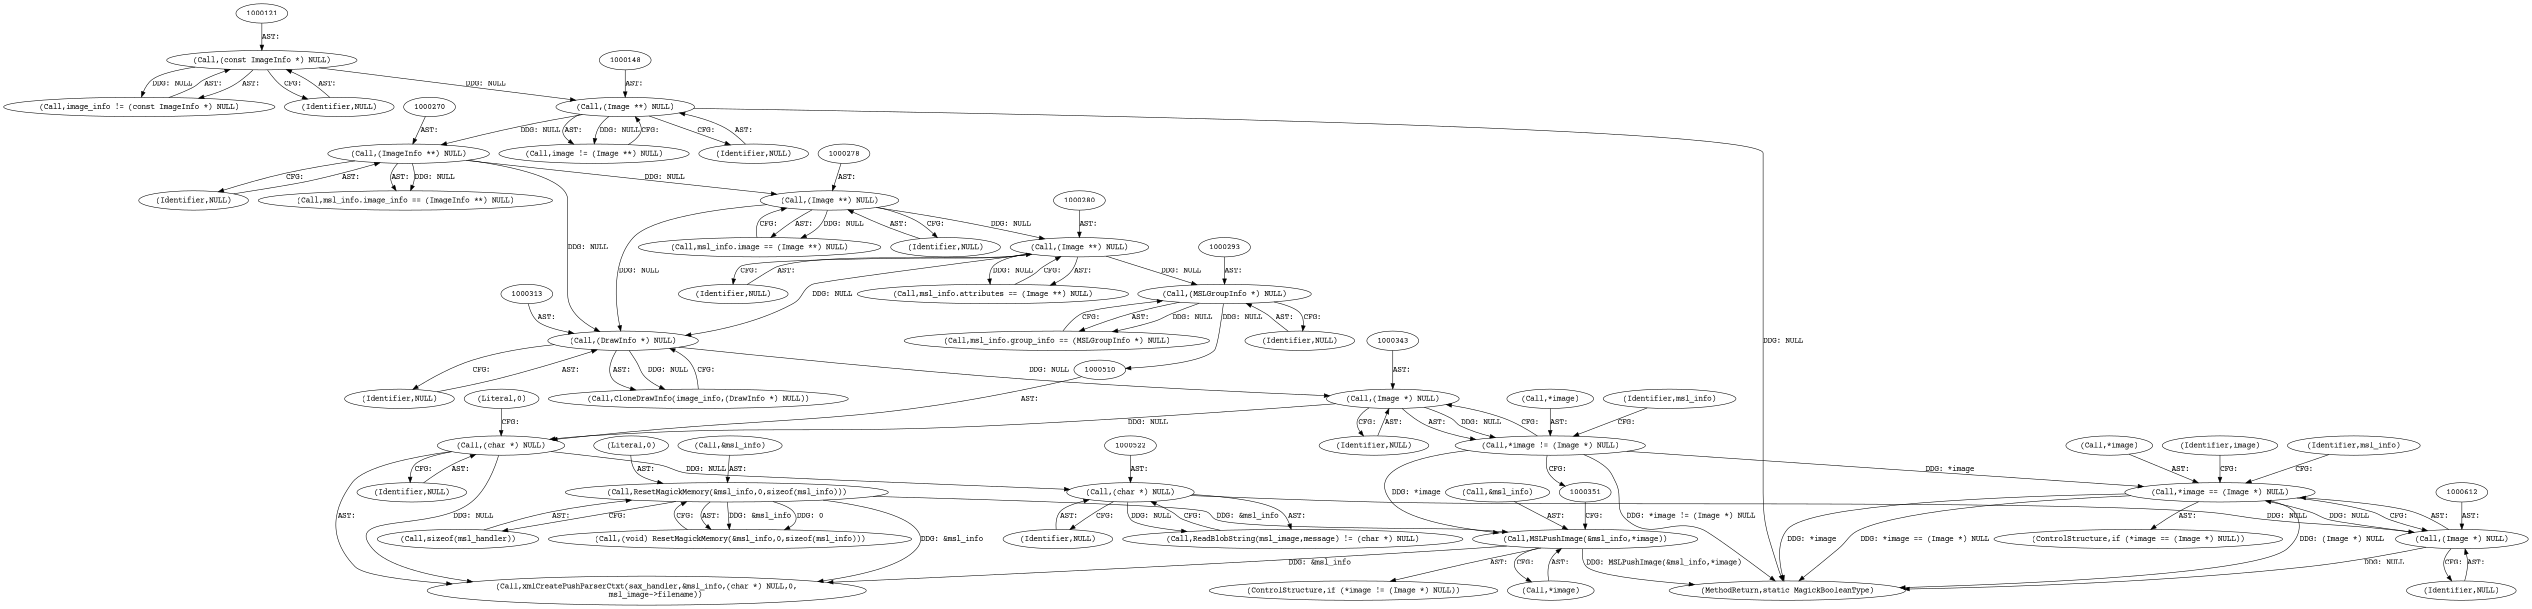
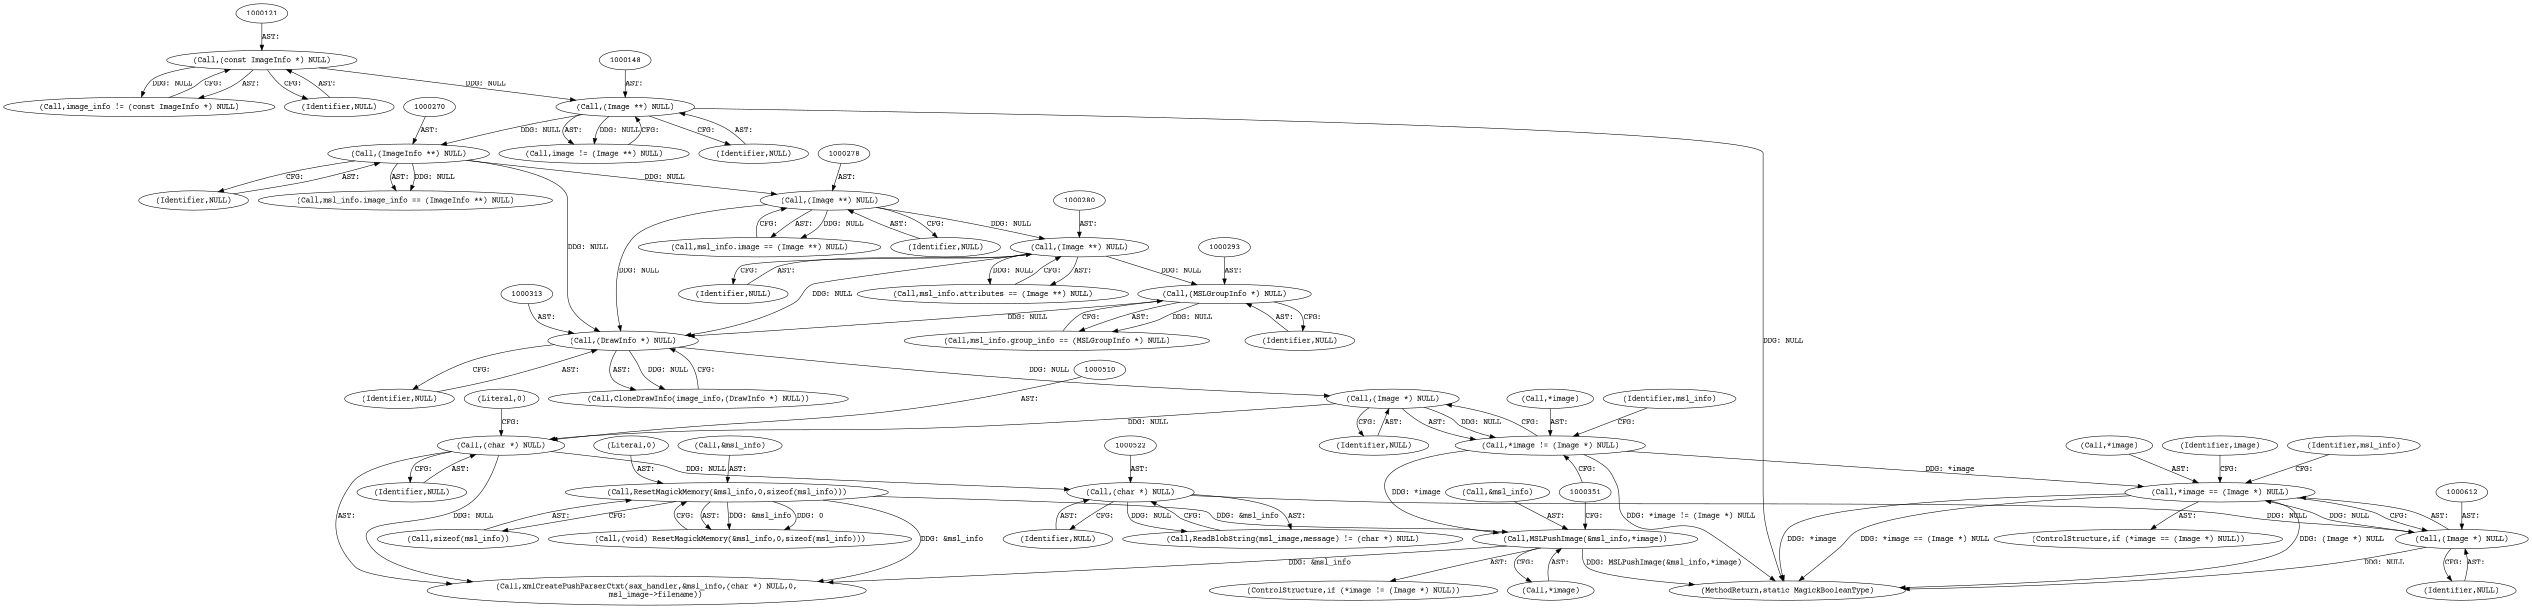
edge "(Call,image_info != (const ImageInfo *) NULL)" -> "(Call,(const ImageInfo *) NULL)": label "AST: " -> "CFG: "
node "1000343": removed
edge "(Call,(MSLGroupInfo *) NULL)" -> "1000510": now "(Call,(MSLGroupInfo *) NULL)" -> "(Call,(DrawInfo *) NULL)"
edge "(Call,*image != (Image *) NULL)" -> "1000351": reversed
node "(Call,sizeof(msl_handler))": label "(Call,sizeof(msl_handler))" -> "(Call,sizeof(msl_info))"
